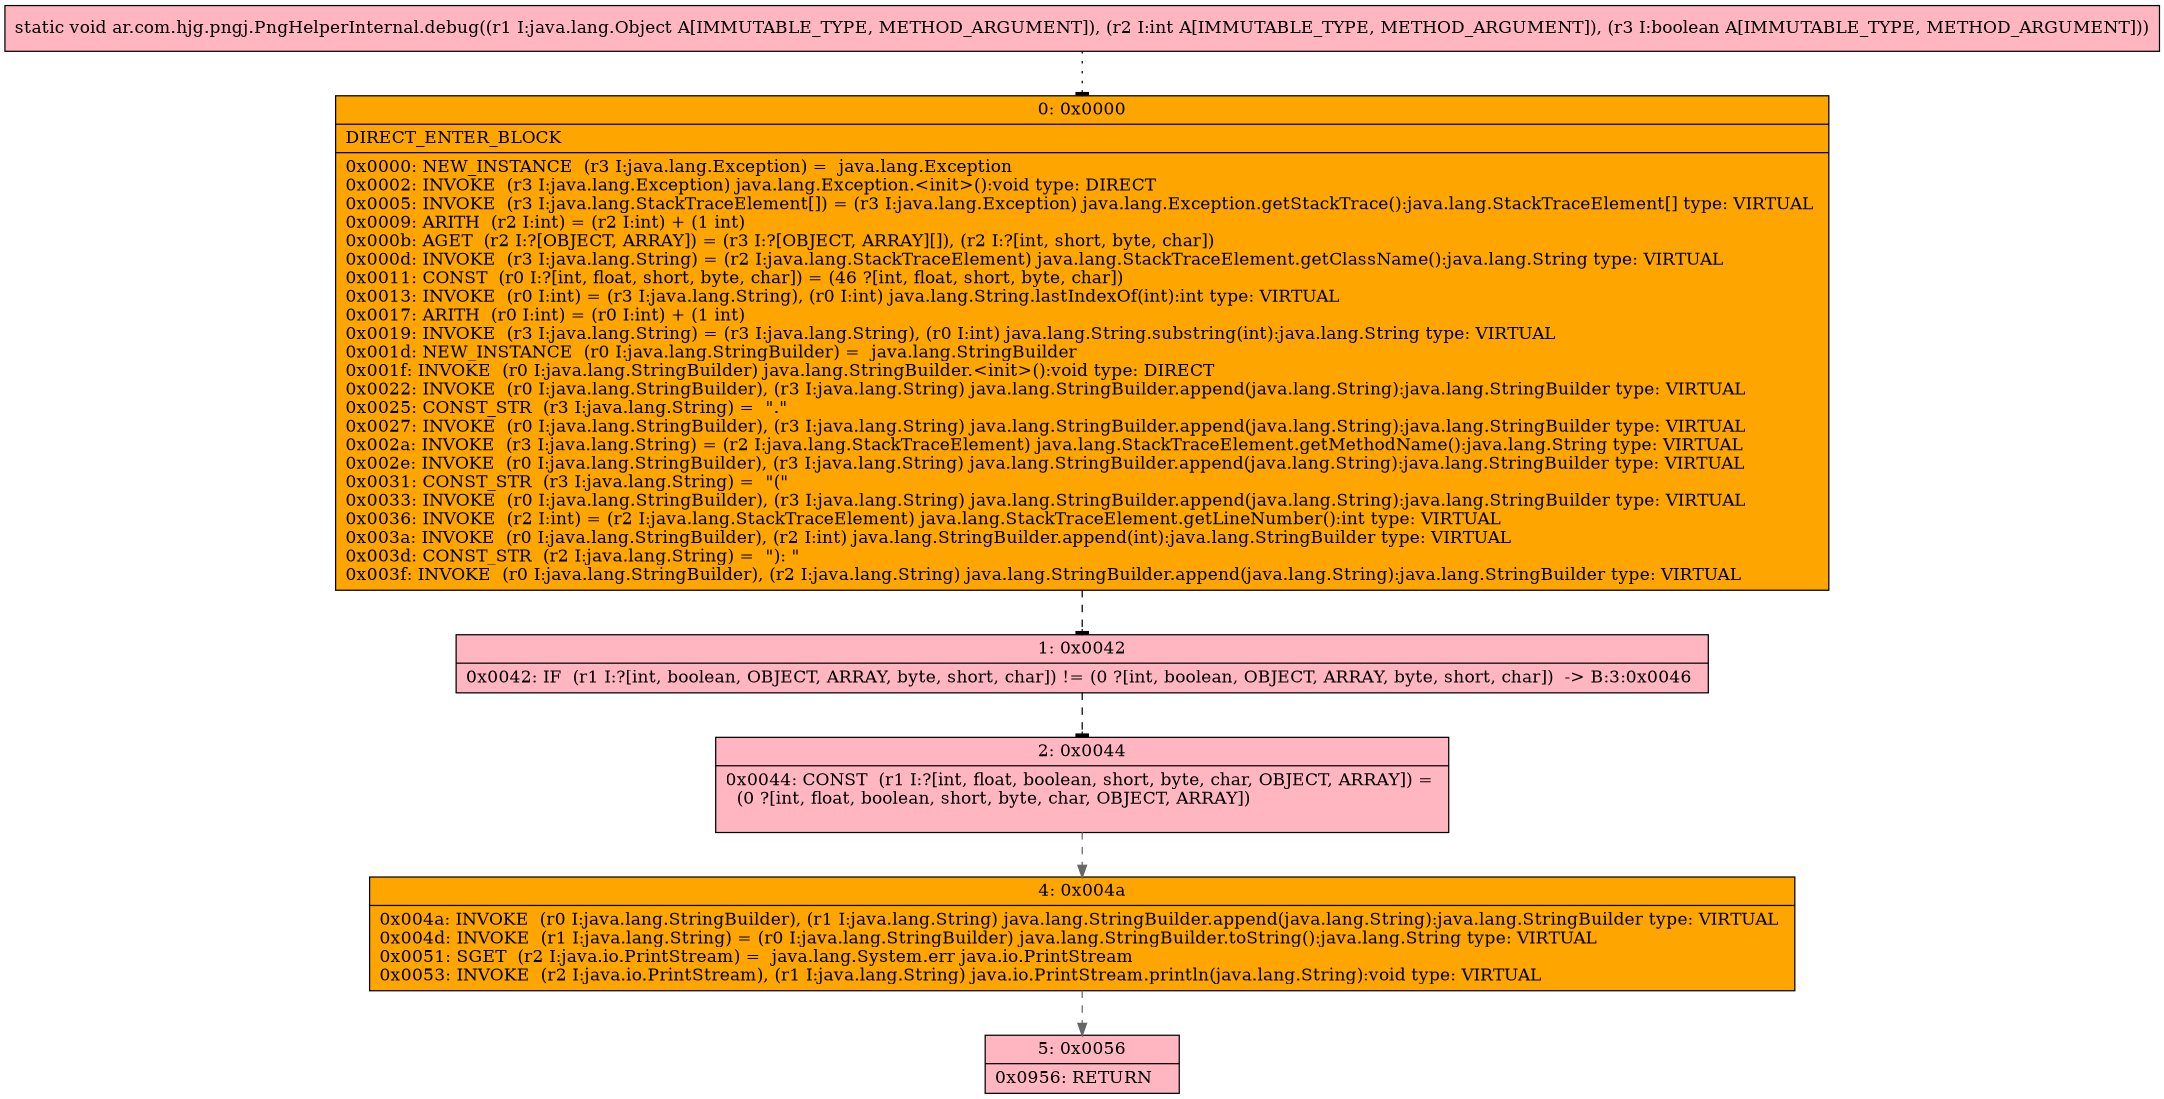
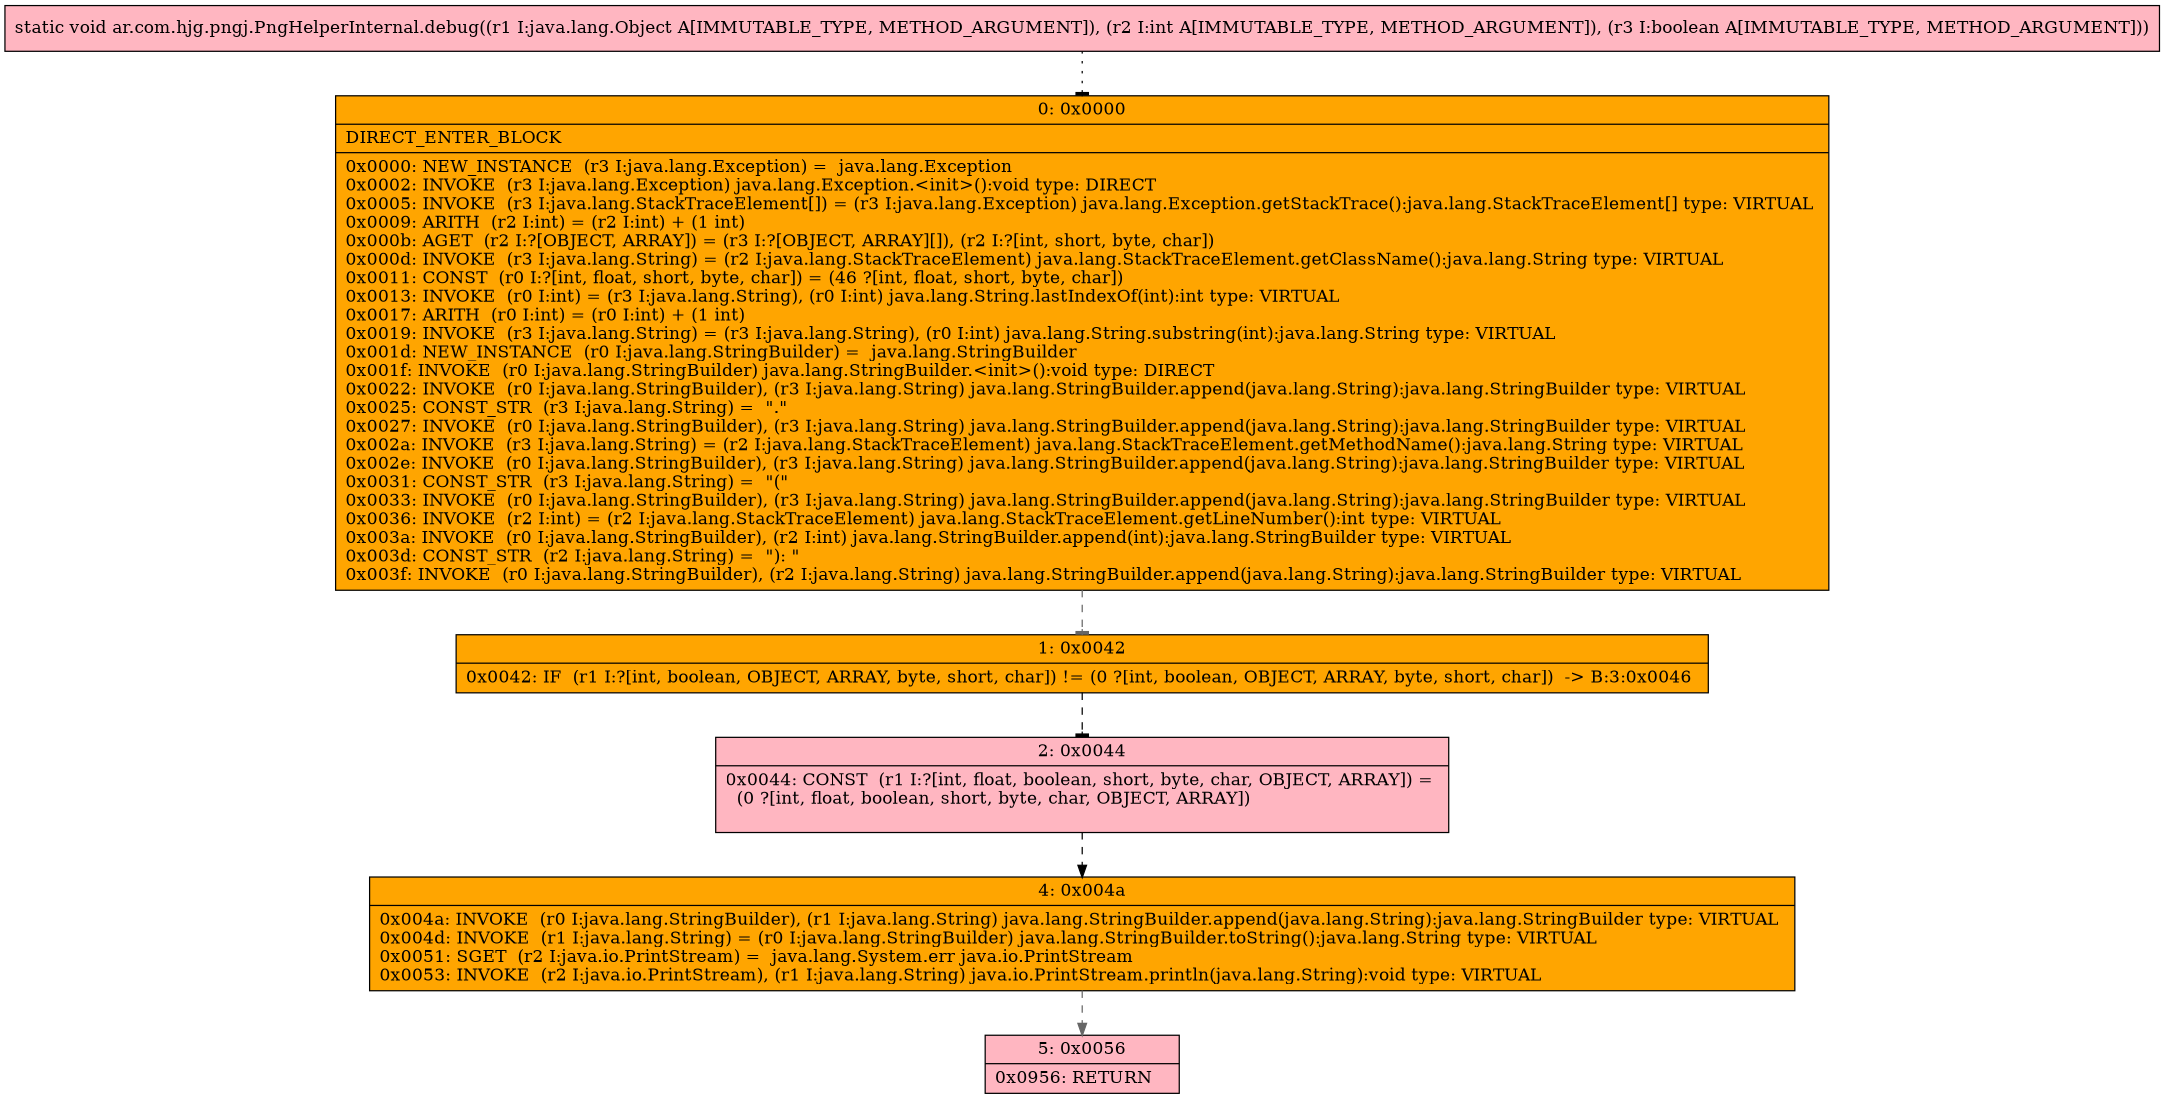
edge "0: 0x0000" -> "1: 0x0042": color black -> gray40
node "1: 0x0042": fillcolor lightpink -> orange
edge "2: 0x0044" -> "4: 0x004a": color gray40 -> black
